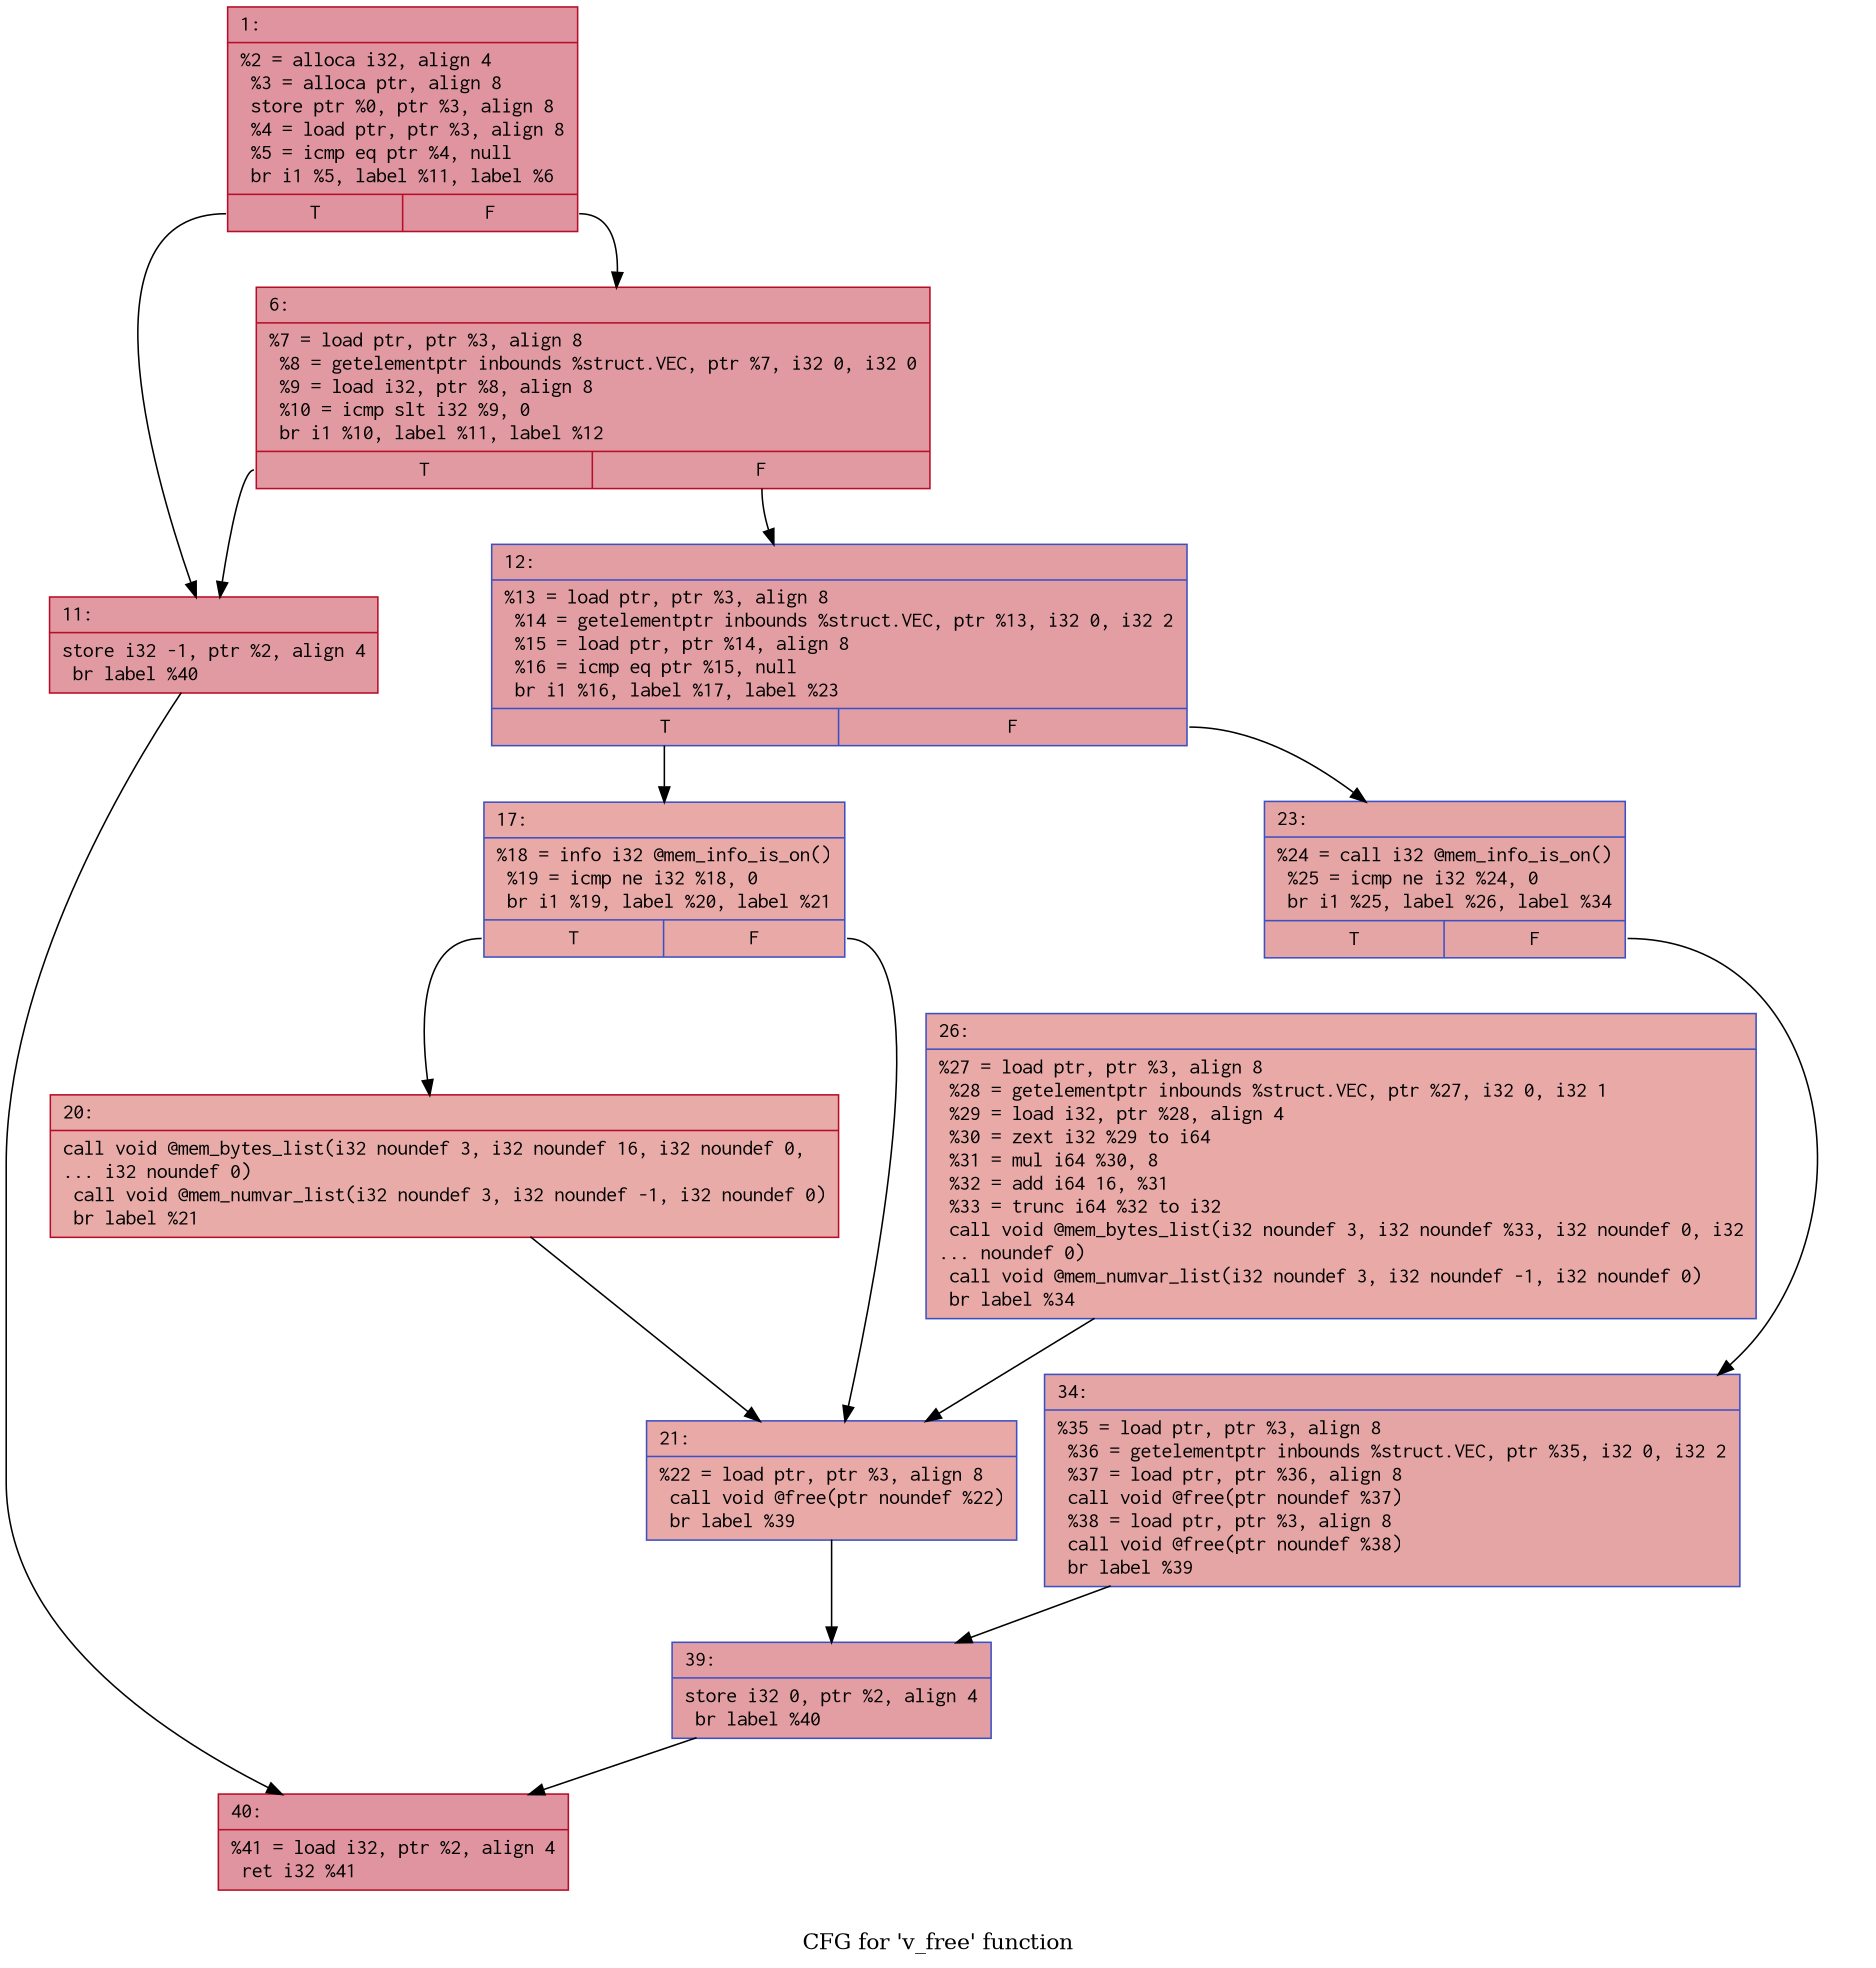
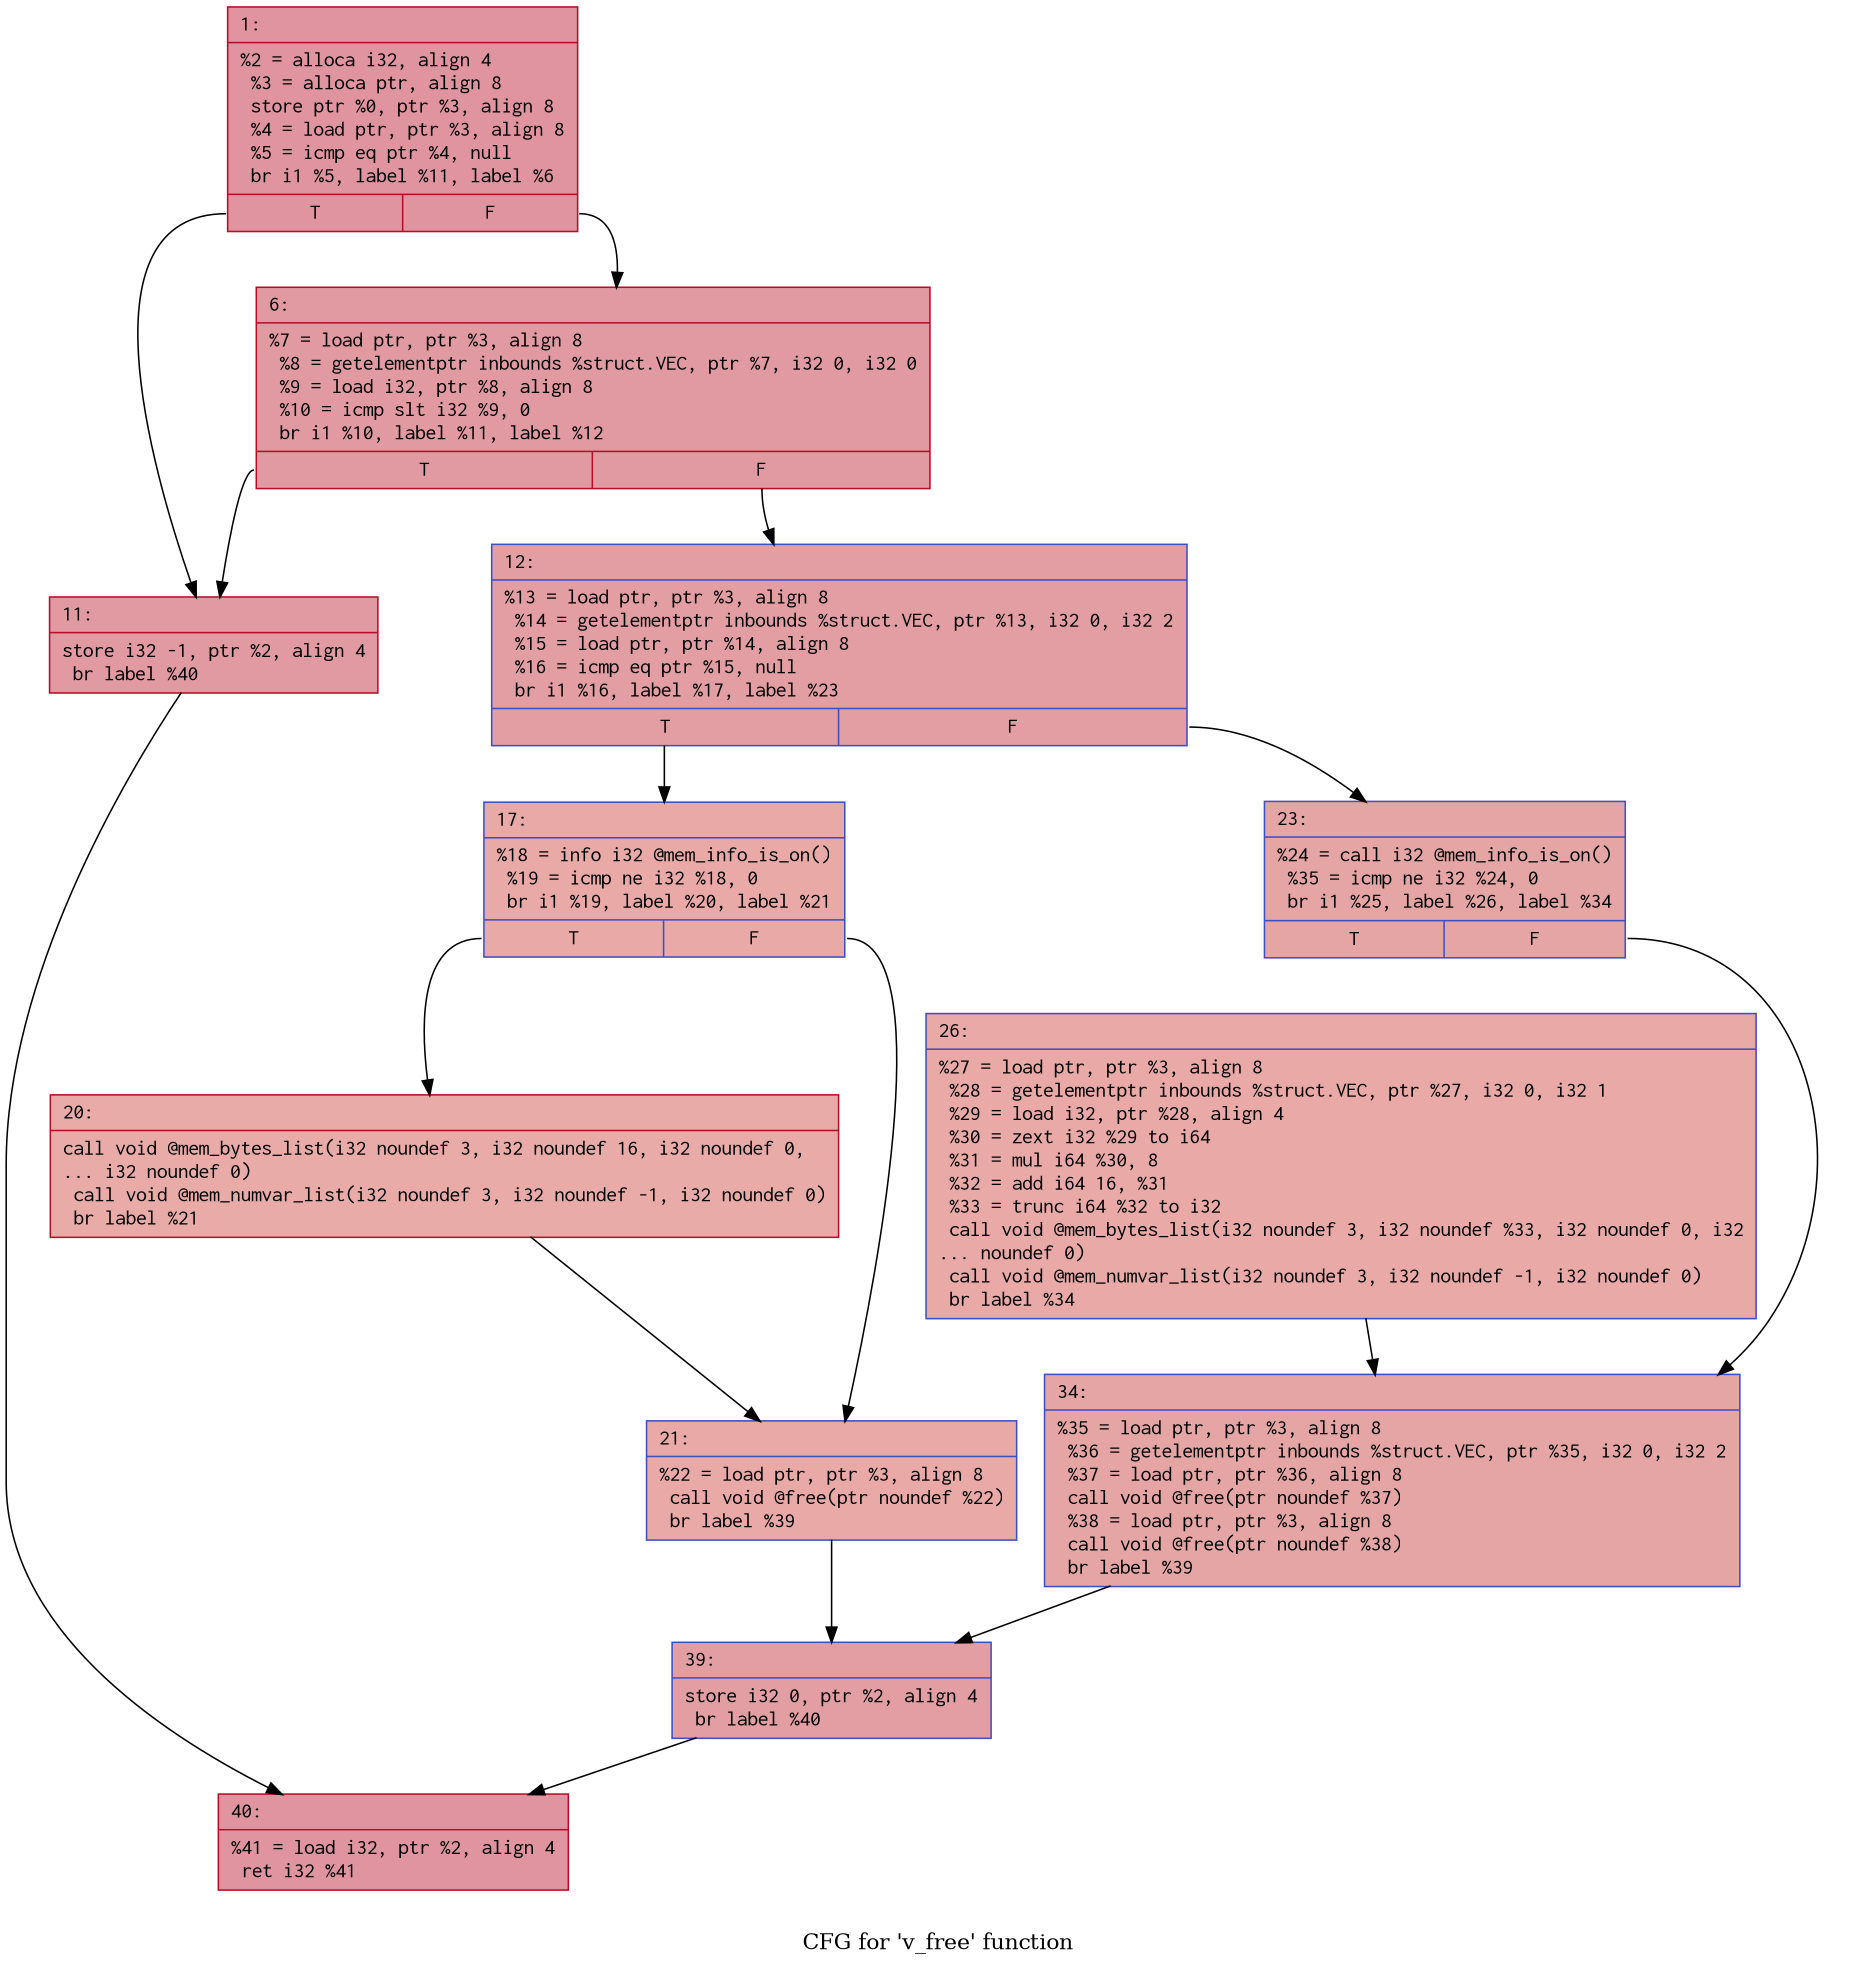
node "23:": text "%25 = icmp ne i32 %24, 0" -> "%35 = icmp ne i32 %24, 0"
edge "26:" -> "21:": now "26:" -> "34:"
